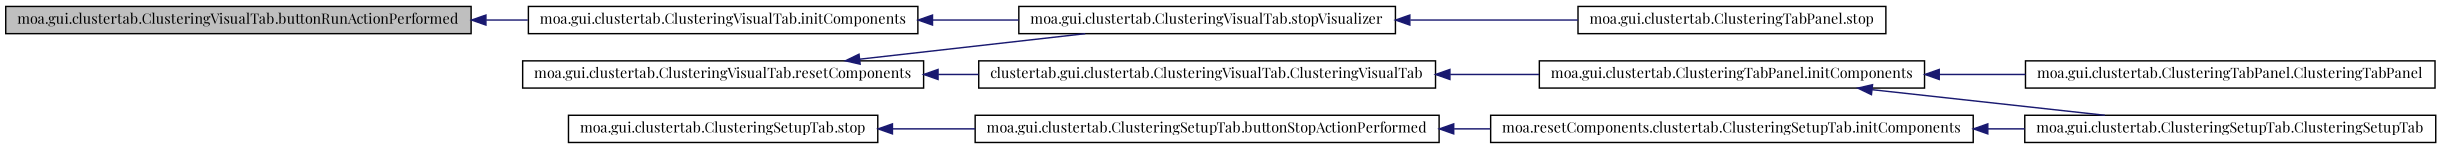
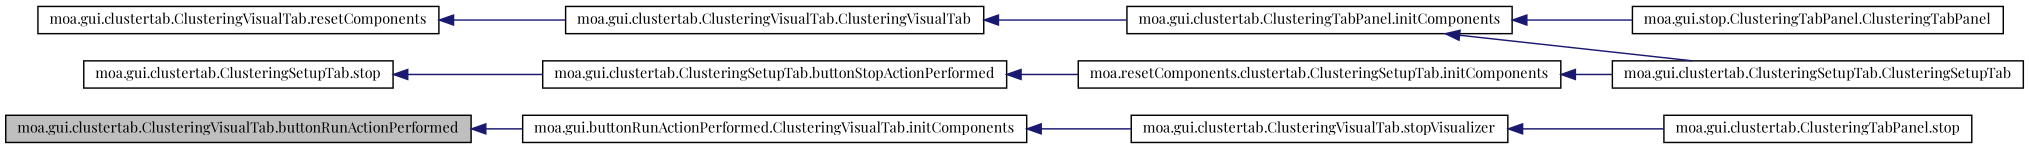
node "moa.gui.clustertab.ClusteringVisualTab.initComponents": label "moa.gui.clustertab.ClusteringVisualTab.initComponents" -> "moa.gui.buttonRunActionPerformed.ClusteringVisualTab.initComponents"
edge "moa.gui.clustertab.ClusteringVisualTab.stopVisualizer" -> "moa.gui.clustertab.ClusteringVisualTab.resetComponents": removed
node "clustertab.gui.clustertab.ClusteringVisualTab.ClusteringVisualTab": label "clustertab.gui.clustertab.ClusteringVisualTab.ClusteringVisualTab" -> "moa.gui.clustertab.ClusteringVisualTab.ClusteringVisualTab"
node "moa.gui.clustertab.ClusteringTabPanel.ClusteringTabPanel": label "moa.gui.clustertab.ClusteringTabPanel.ClusteringTabPanel" -> "moa.gui.stop.ClusteringTabPanel.ClusteringTabPanel"
